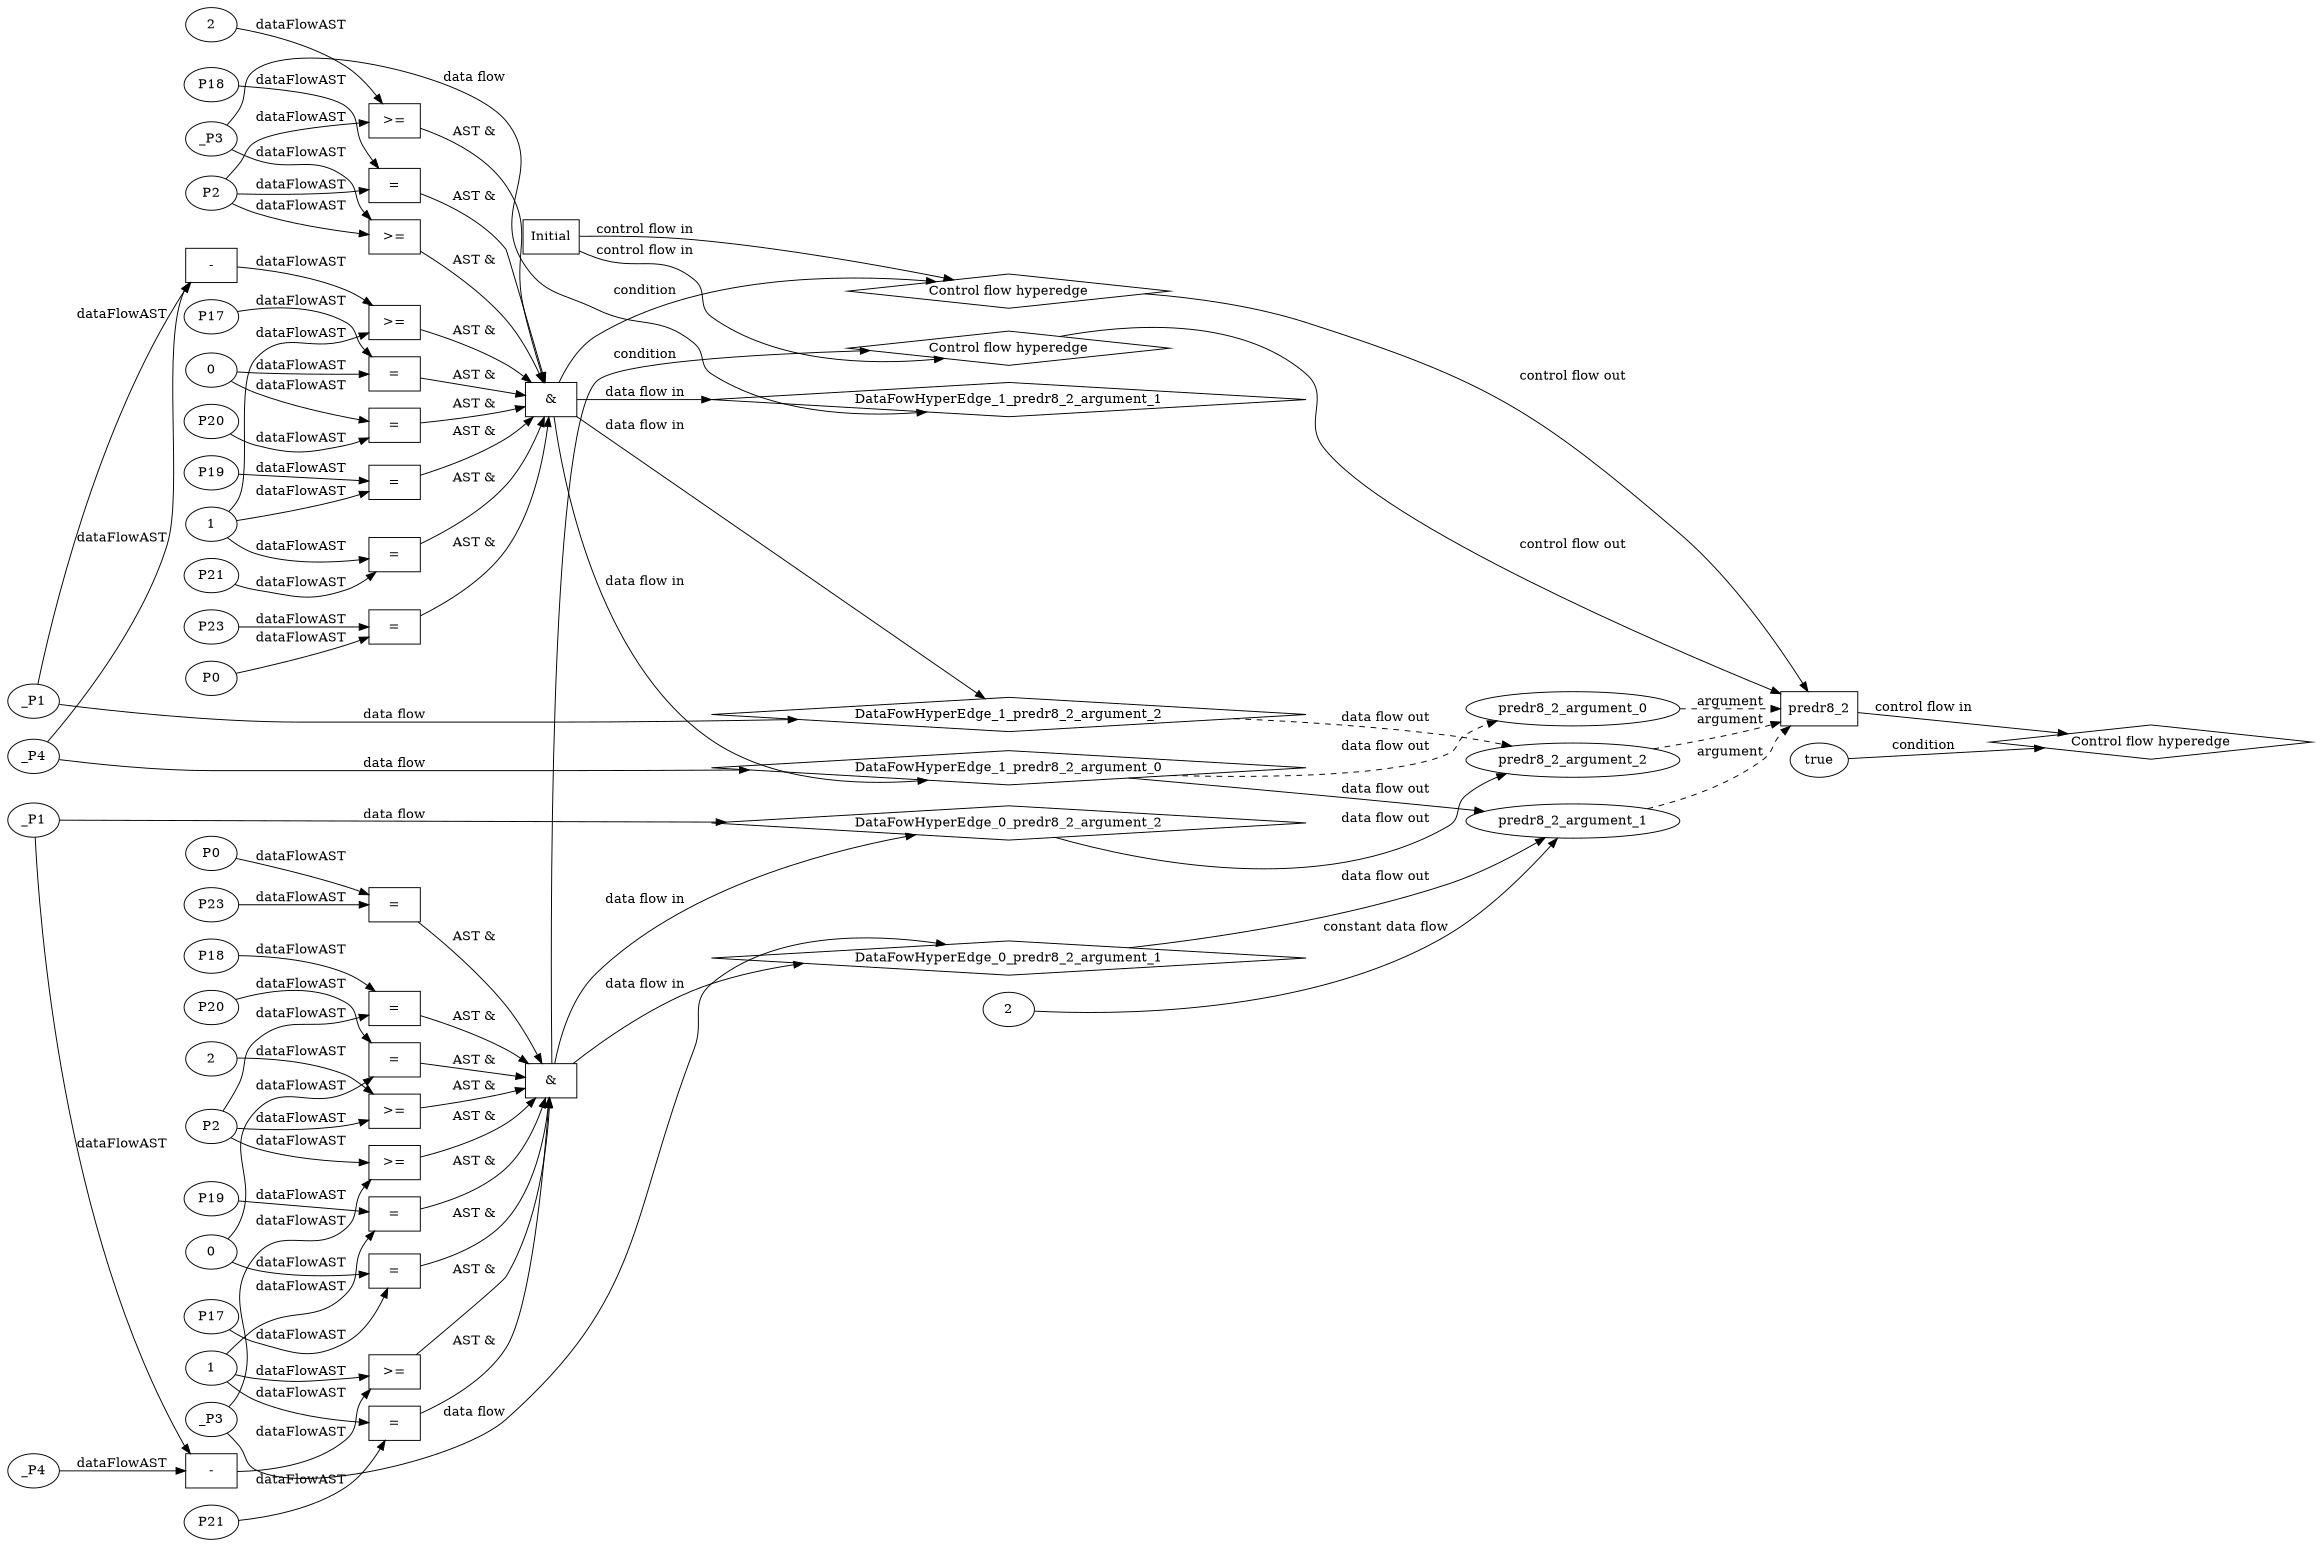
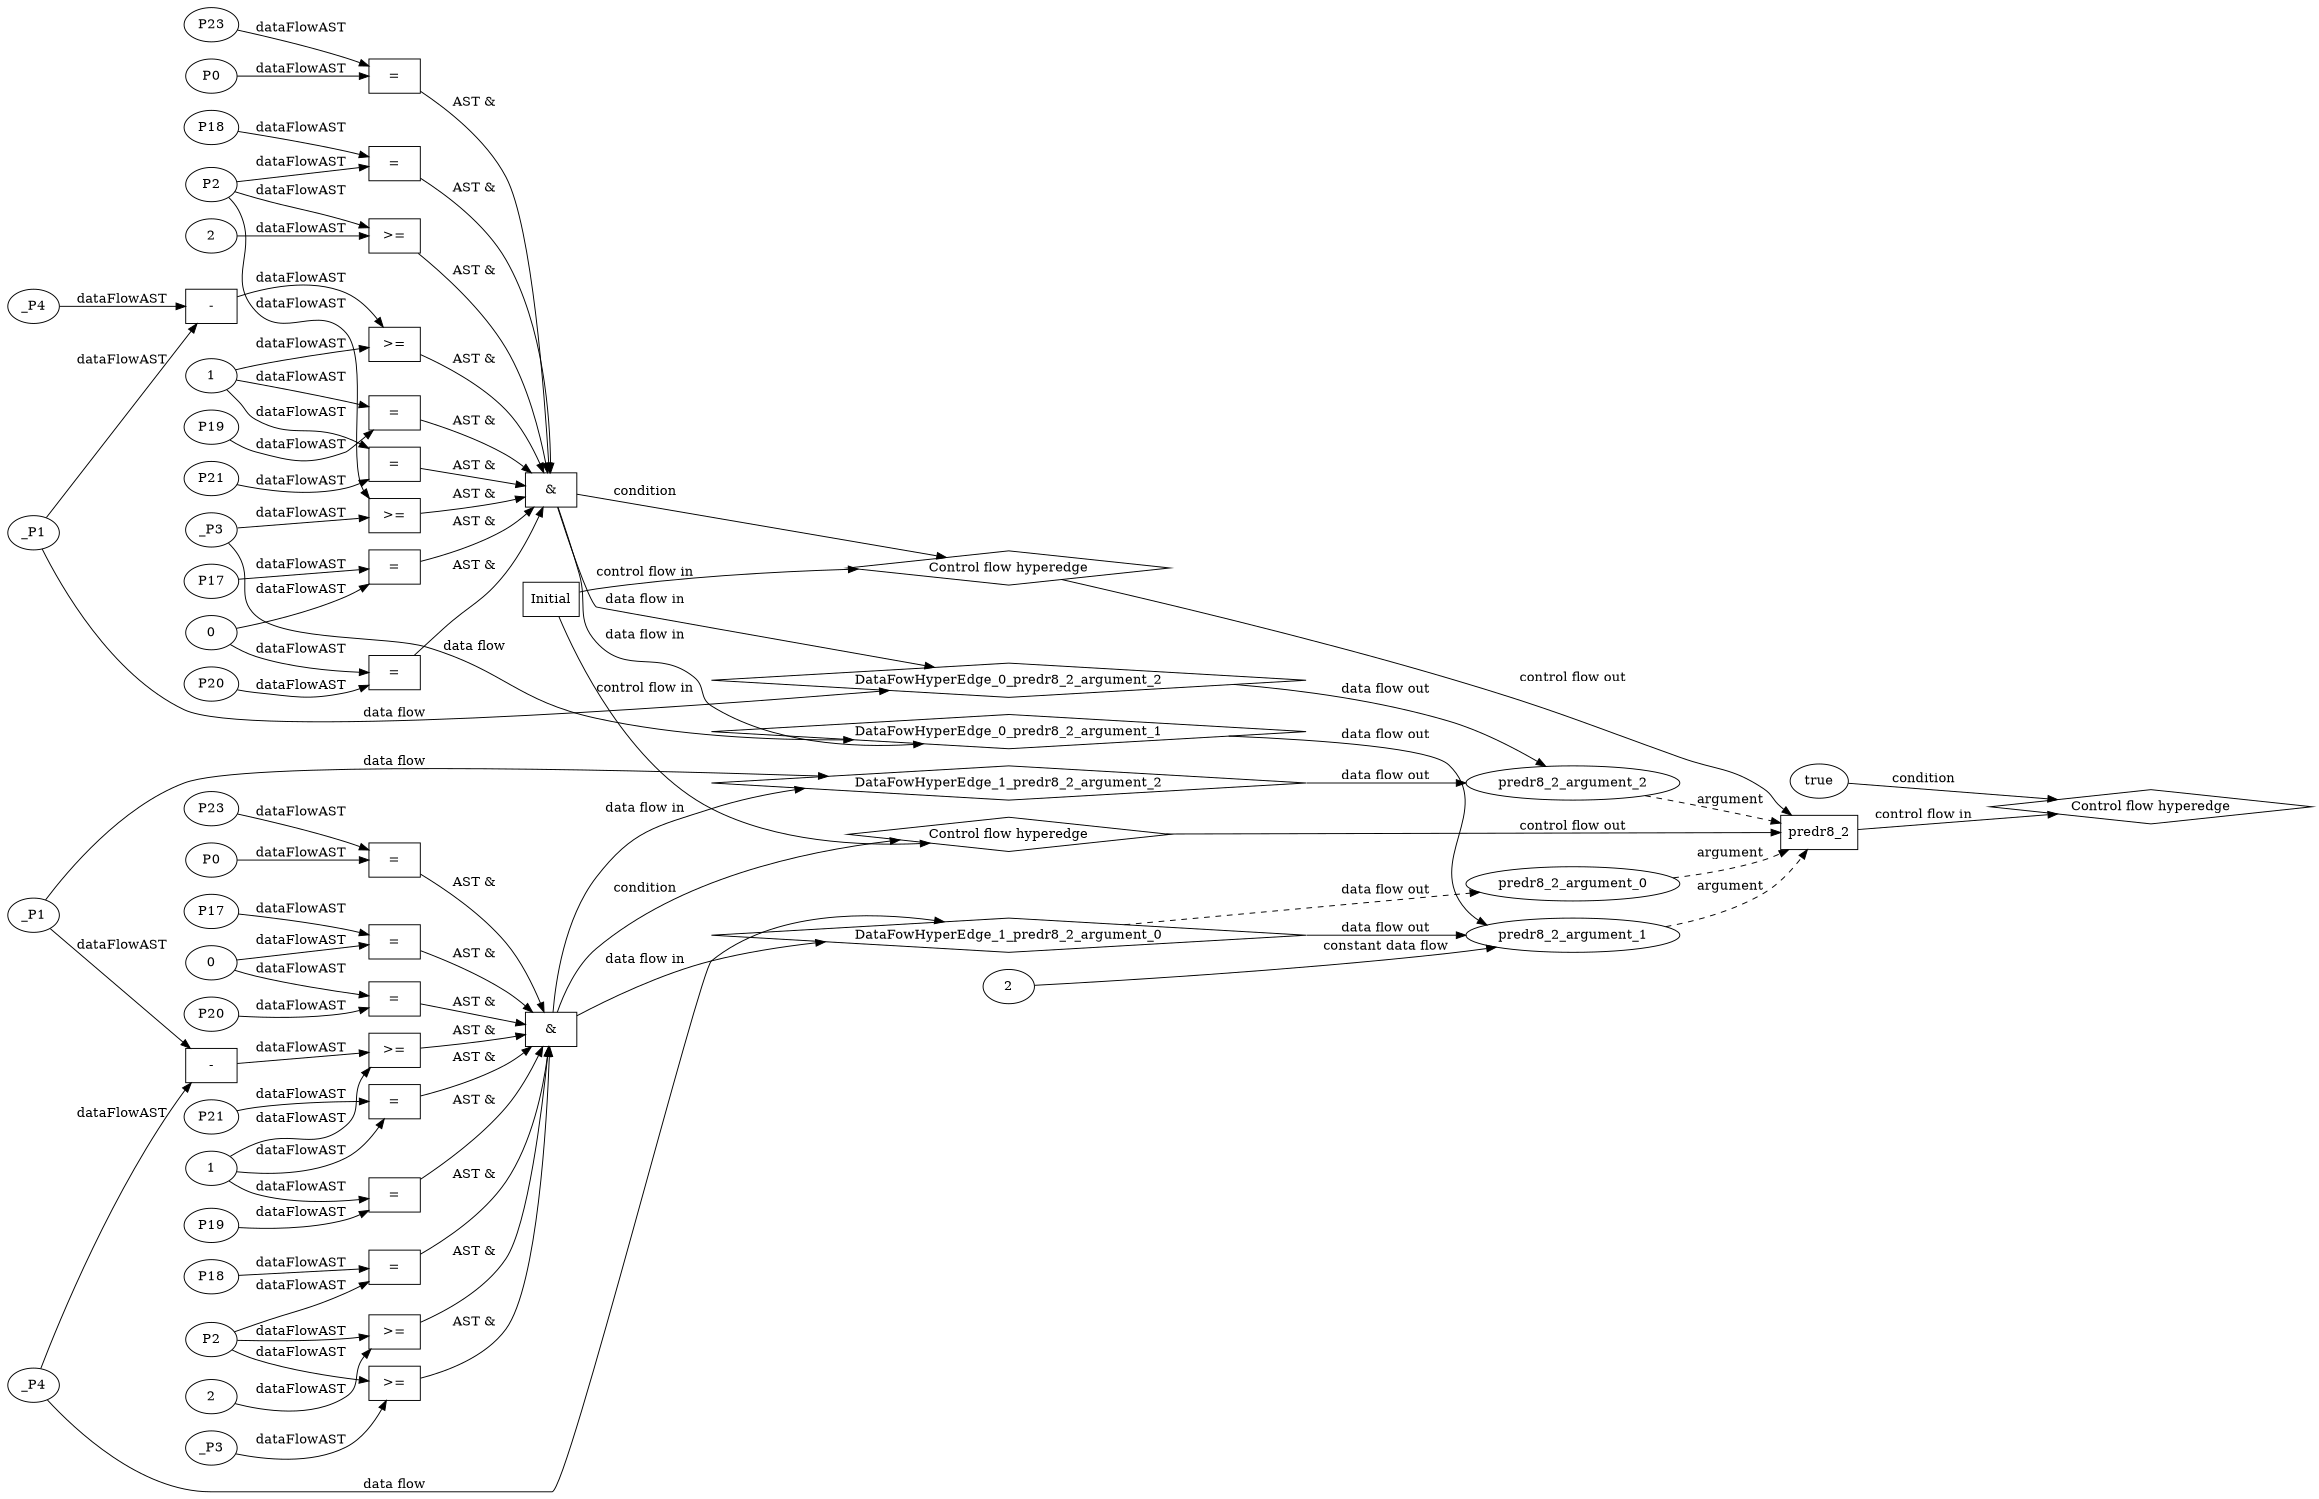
node "DataFowHyperEdge_1_predr8_2_argument_1": removed
edge "DataFowHyperEdge_1_predr8_2_argument_2" -> "predr8_2_argument_2": style dashed -> solid
